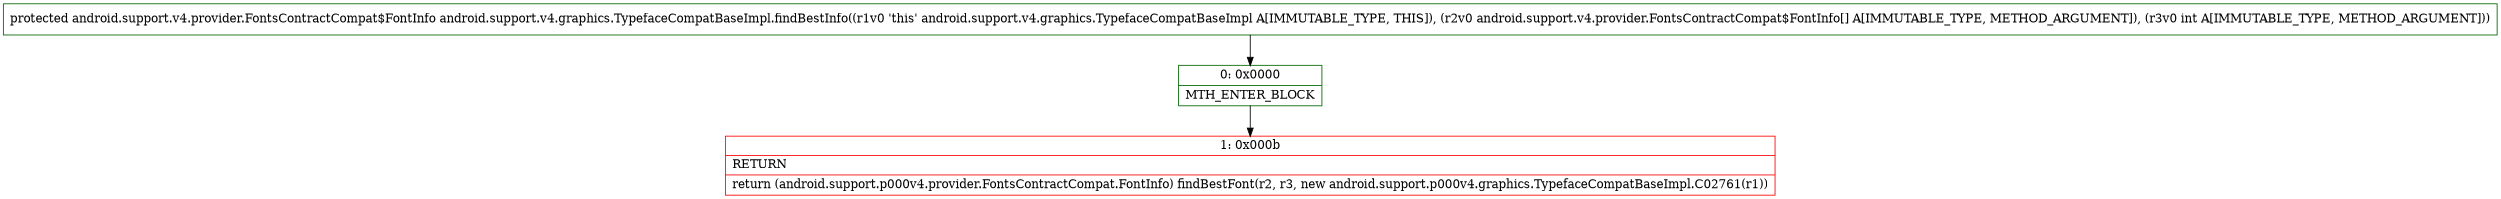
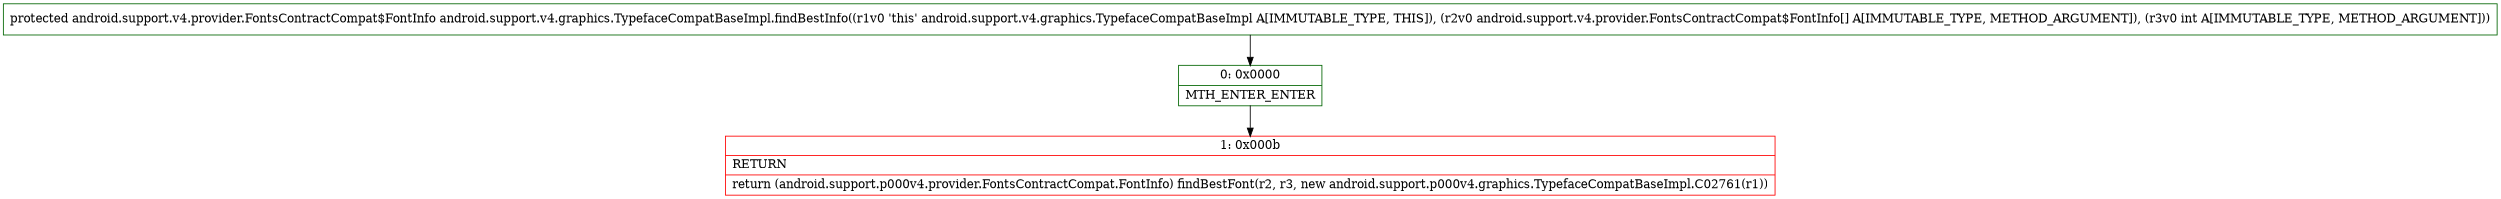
node "0: 0x0000": text "MTH_ENTER_BLOCK" -> "MTH_ENTER_ENTER"
